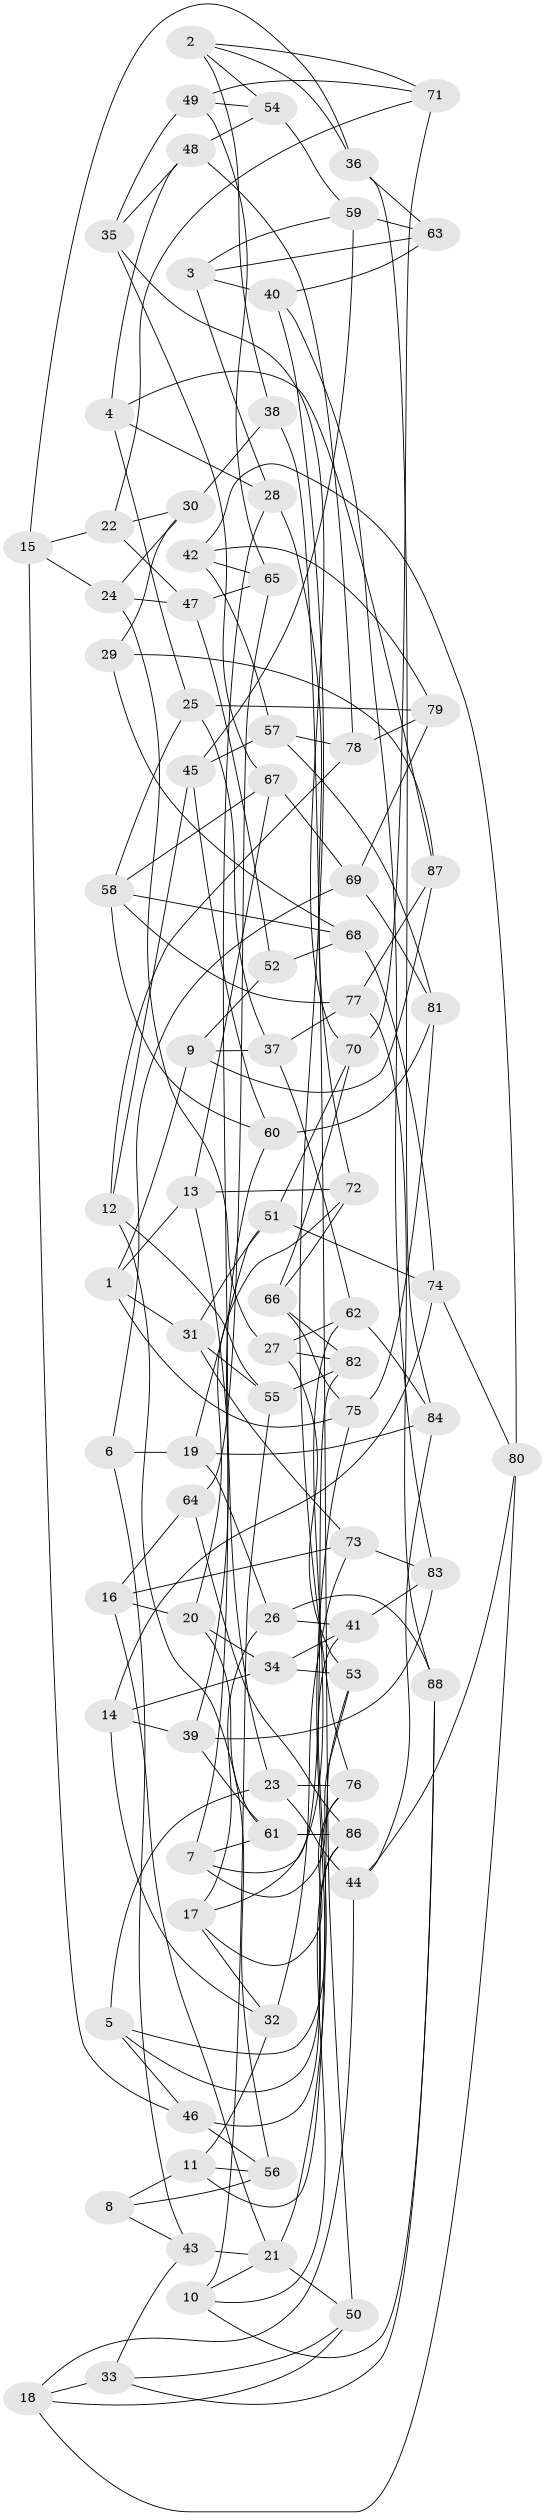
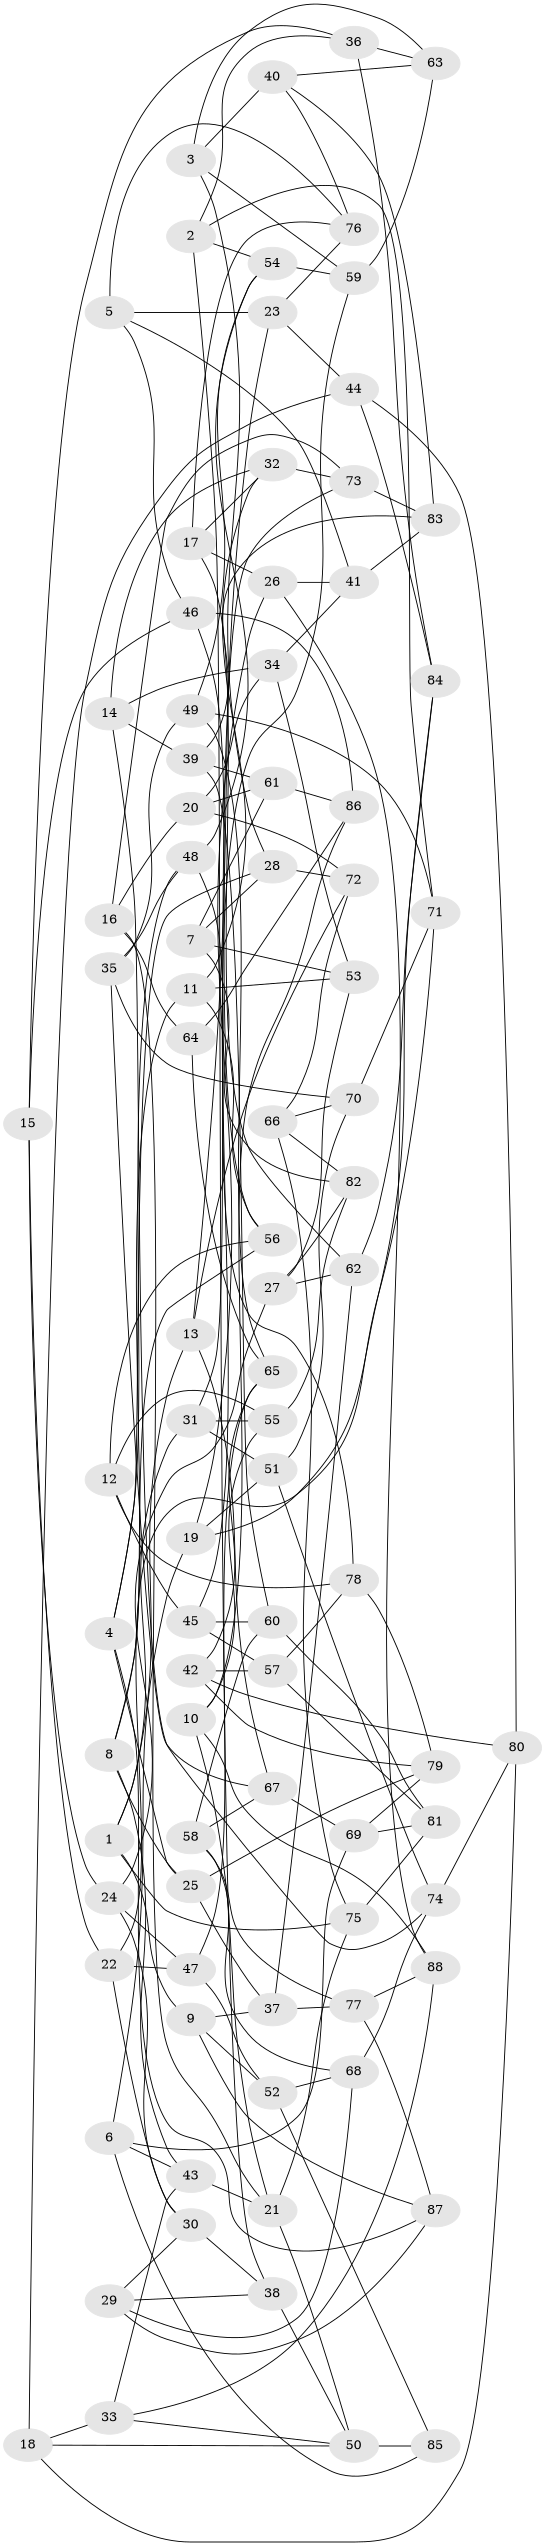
edge "25" -- "58": now "25" -- "8"
edge "38" -- "29": added
node "85": added
